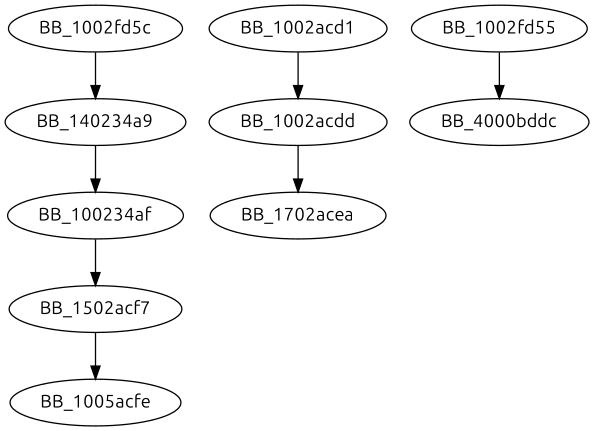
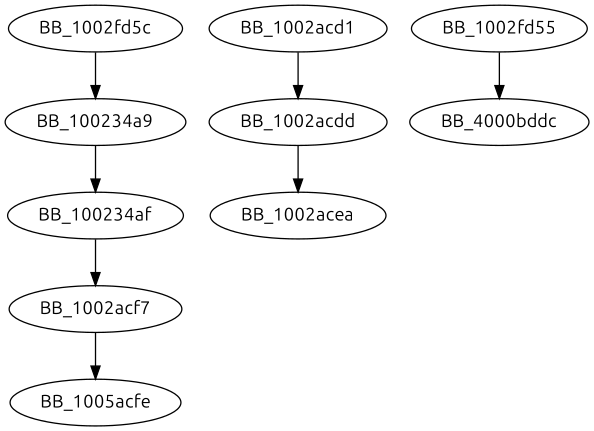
node "BB_140234a9": label "BB_140234a9" -> "BB_100234a9"
node "BB_1702acea": label "BB_1702acea" -> "BB_1002acea"
node "BB_1502acf7": label "BB_1502acf7" -> "BB_1002acf7"
